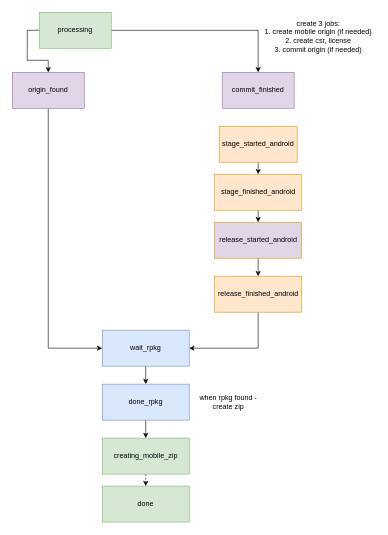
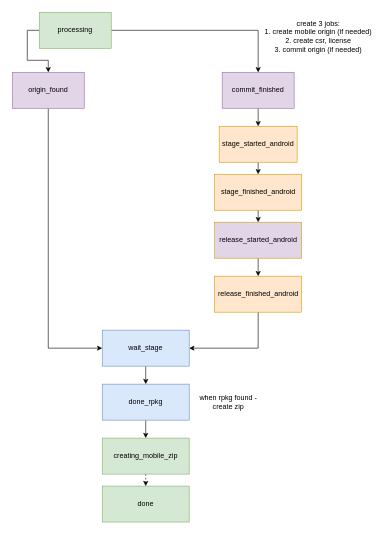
edge "commit_finished" -> "stage_started_android": added
node "wait_rpkg": label "wait_rpkg" -> "wait_stage"
